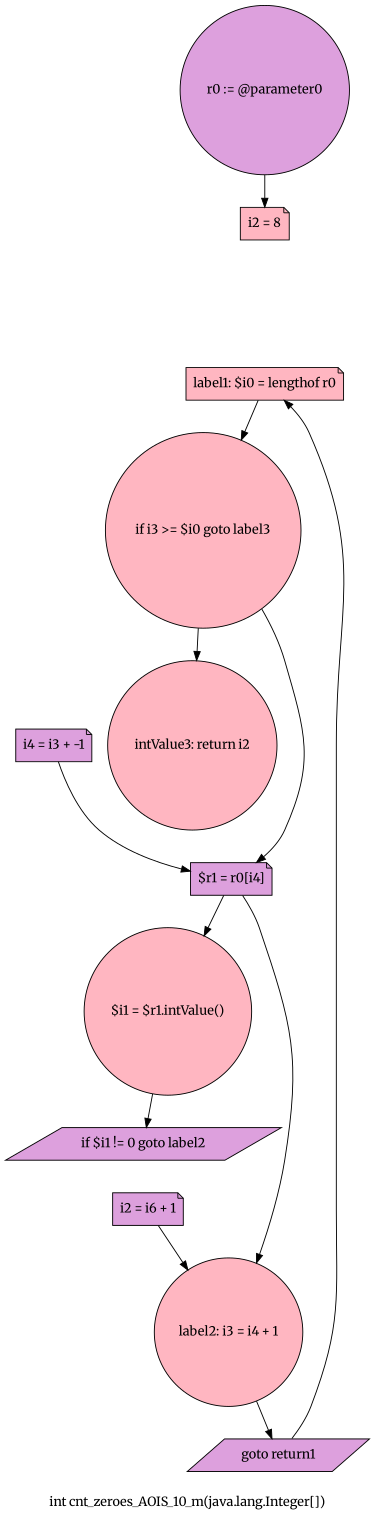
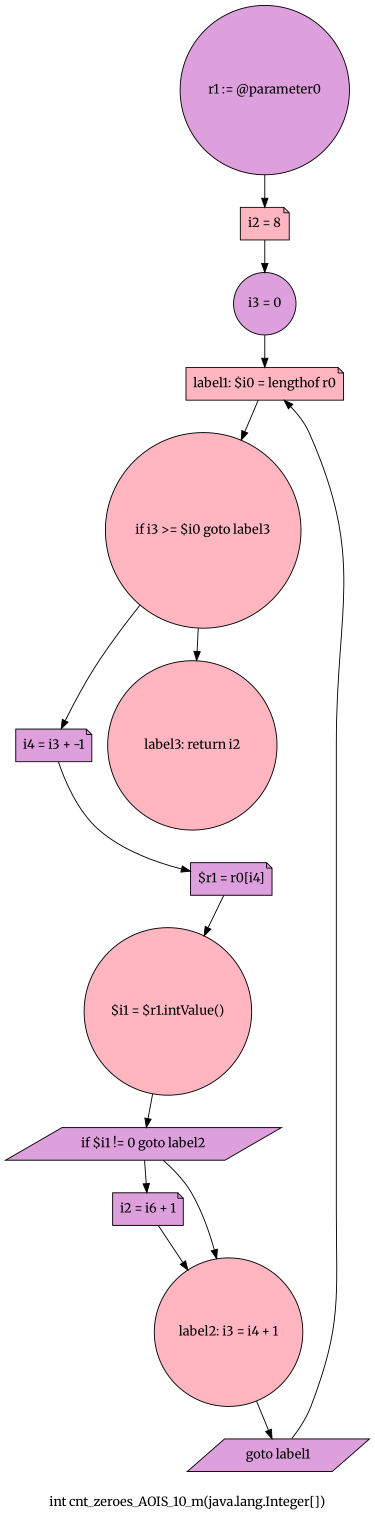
node "r0 := @parameter0": label "r0 := @parameter0" -> "r1 := @parameter0"
node "i3 = 0": added
edge "if i3 >= $i0 goto label3" -> "$r1 = r0[i4]": now "if i3 >= $i0 goto label3" -> "i4 = i3 + -1"
node "intValue3: return i2": label "intValue3: return i2" -> "label3: return i2"
edge "$r1 = r0[i4]" -> "label2: i3 = i4 + 1": now "if $i1 != 0 goto label2" -> "label2: i3 = i4 + 1"
edge "if $i1 != 0 goto label2" -> "i2 = i6 + 1": added
node "goto return1": label "goto return1" -> "goto label1"
